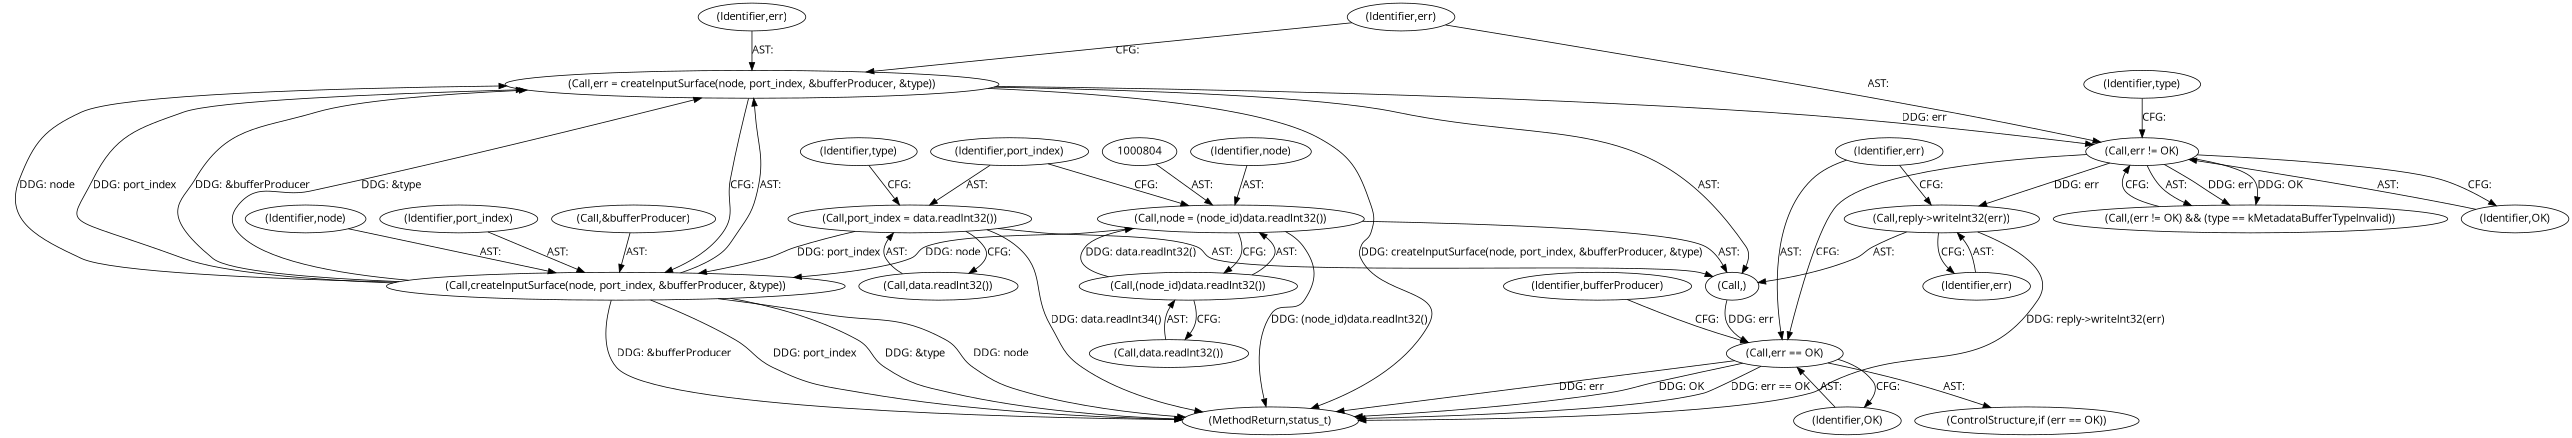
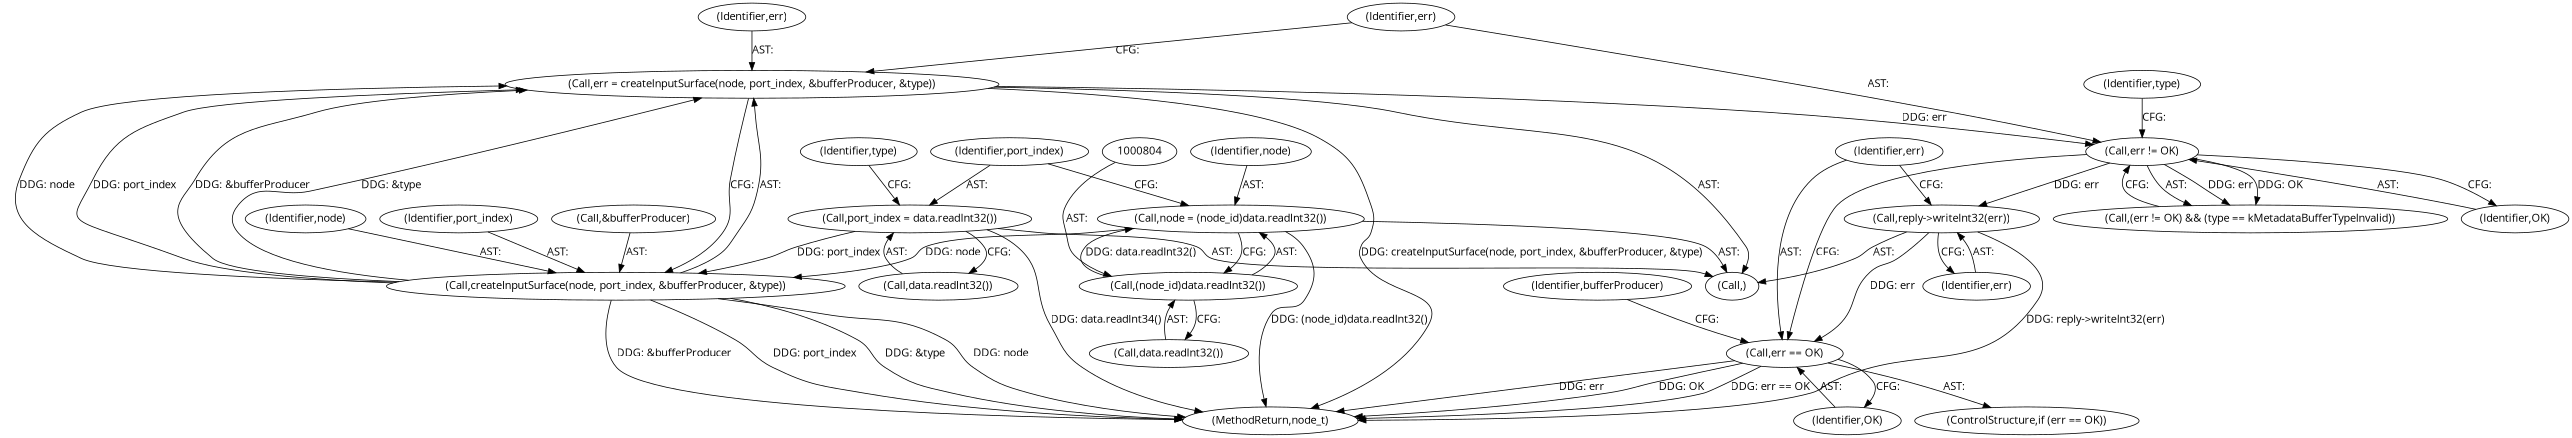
edge "1000804" -> "(Call,node = (node_id)data.readInt32())": now "1000804" -> "(Call,(node_id)data.readInt32())"
edge "(Call,)" -> "(Call,err == OK)": now "(Call,reply->writeInt32(err))" -> "(Call,err == OK)"
node "(MethodReturn,status_t)": label "(MethodReturn,status_t)" -> "(MethodReturn,node_t)"
